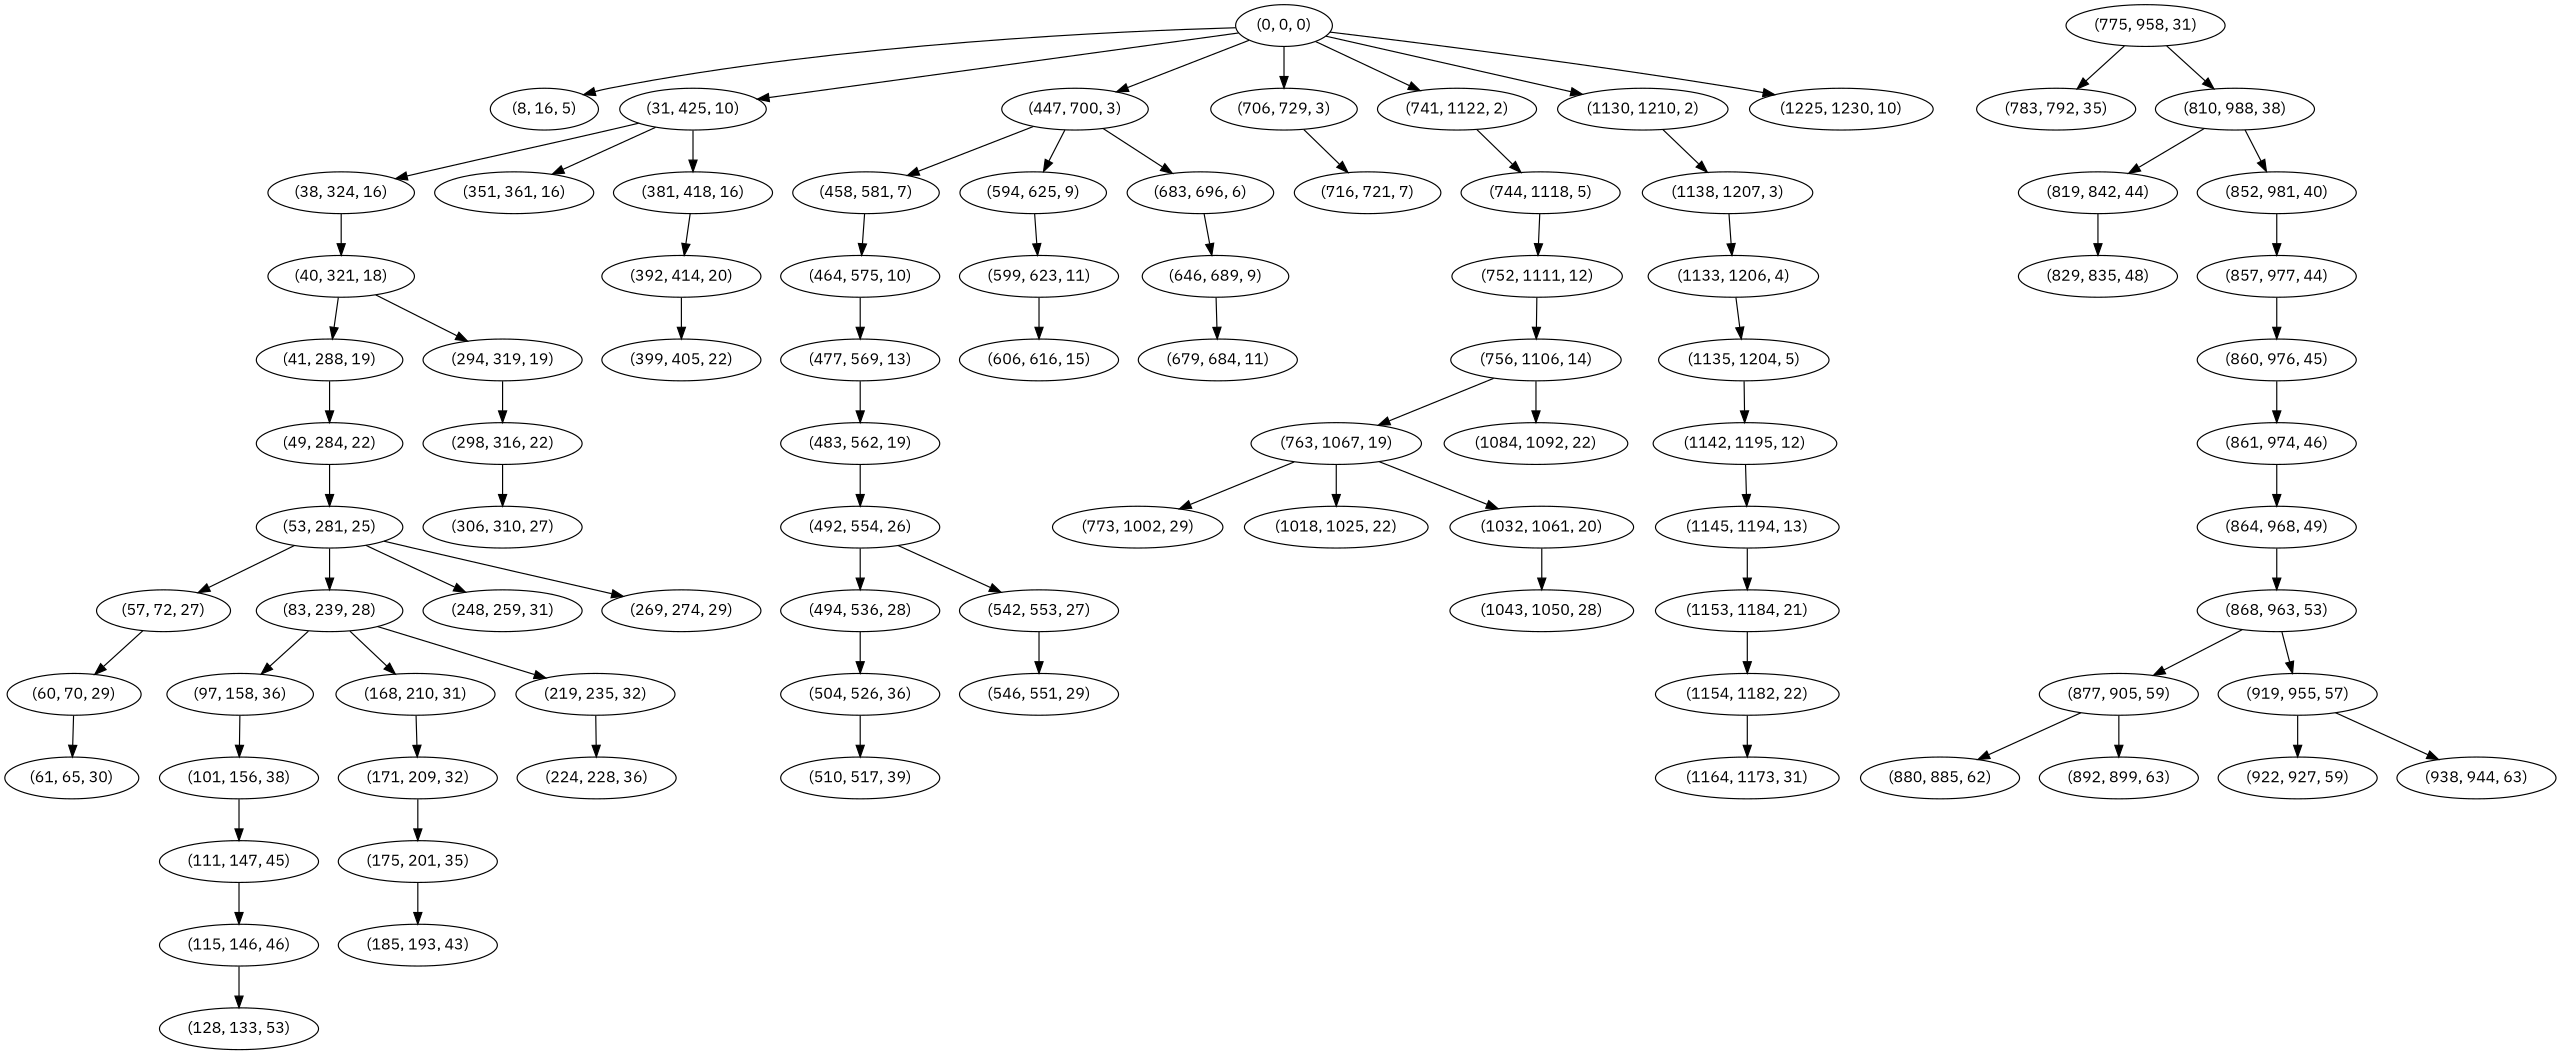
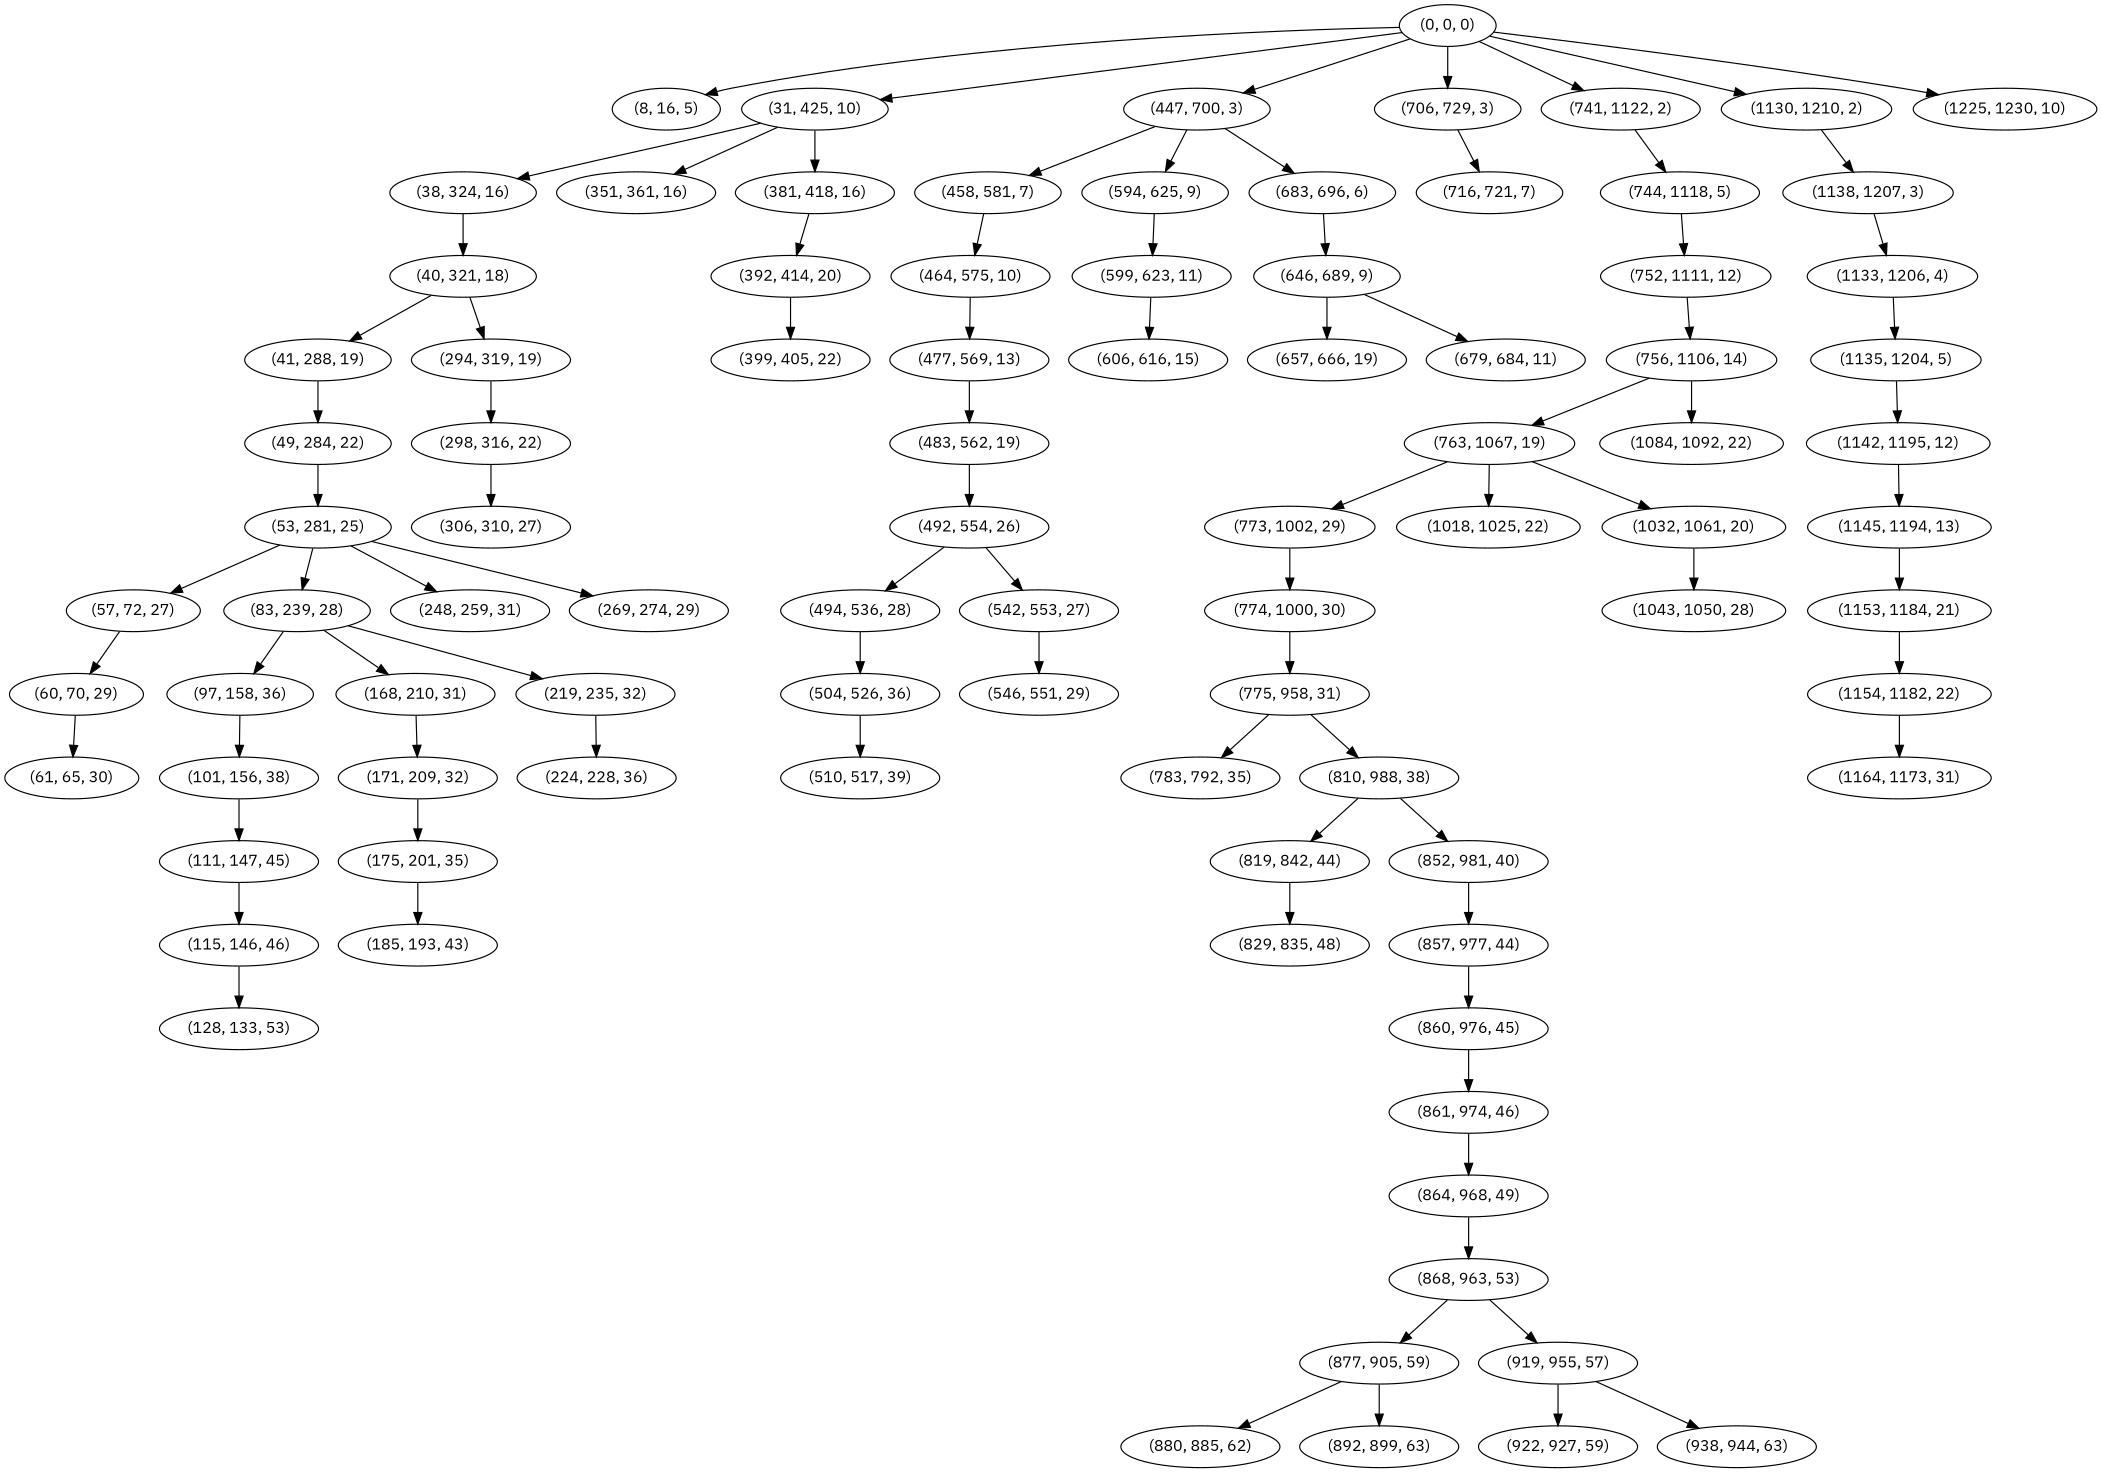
node "(657, 666, 19)": added
node "(774, 1000, 30)": added
